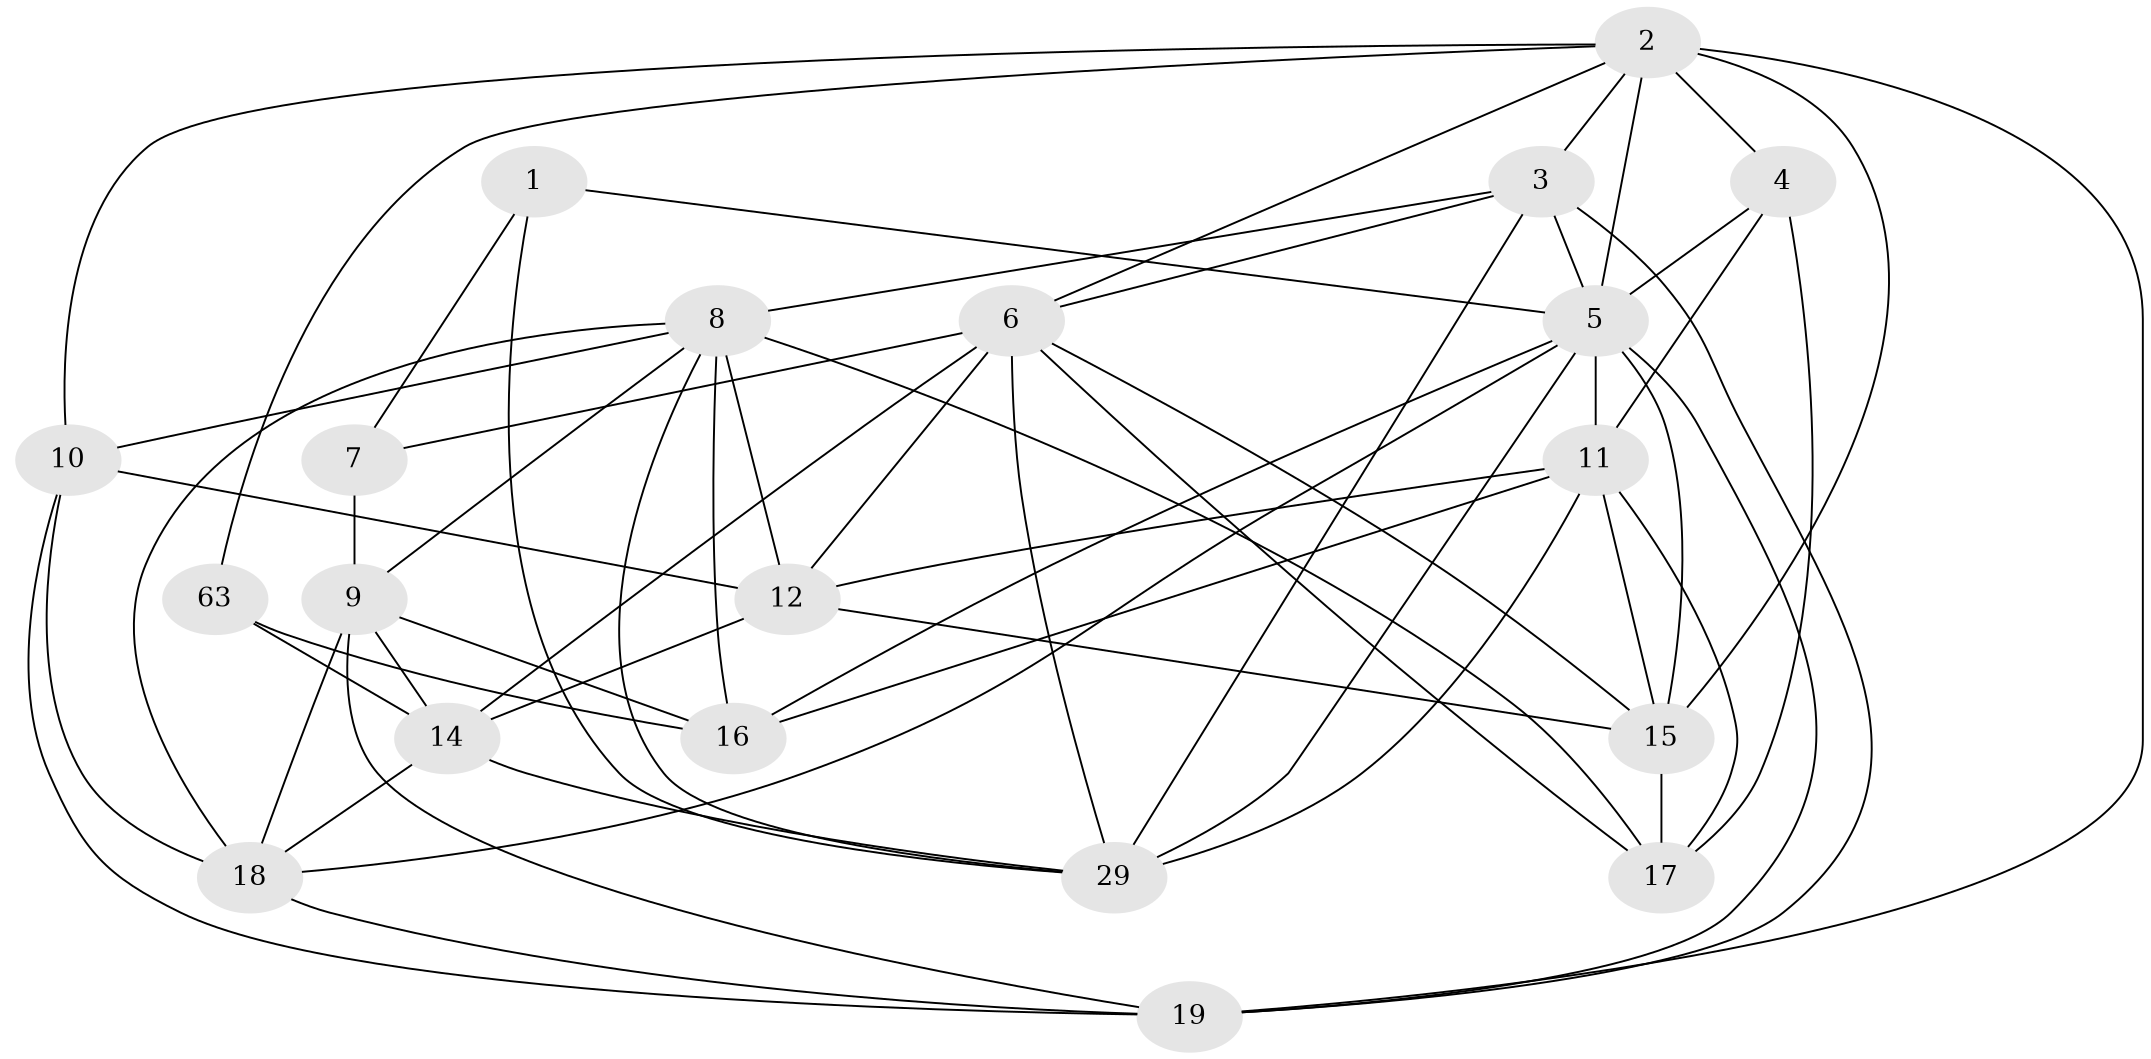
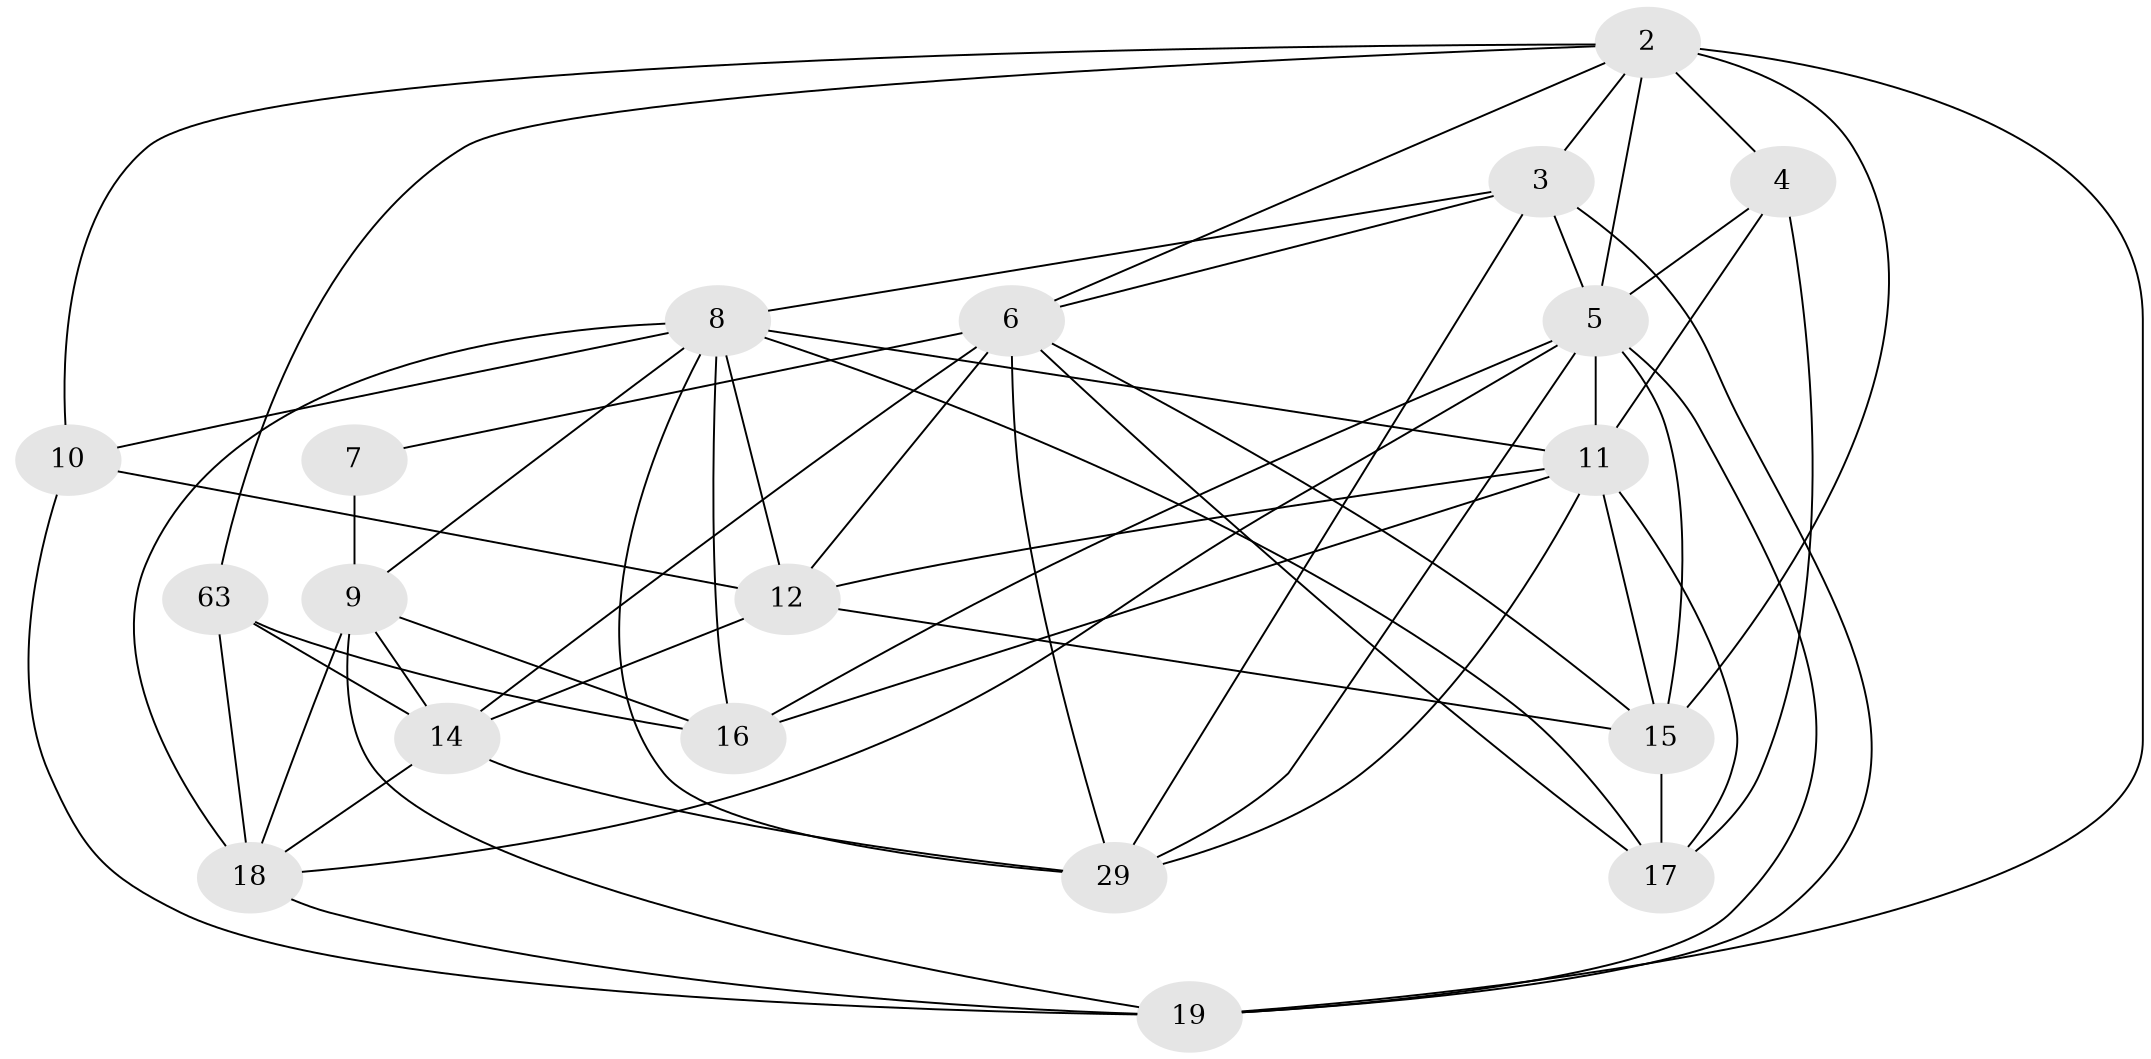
node "1": removed
edge "8" -- "11": added
edge "10" -- "18": now "63" -- "18"
